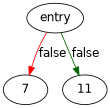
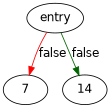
node "11": label "11" -> "14"
